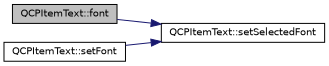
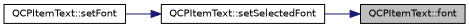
edge "QCPItemText::font" -> "QCPItemText::setSelectedFont": reversed
